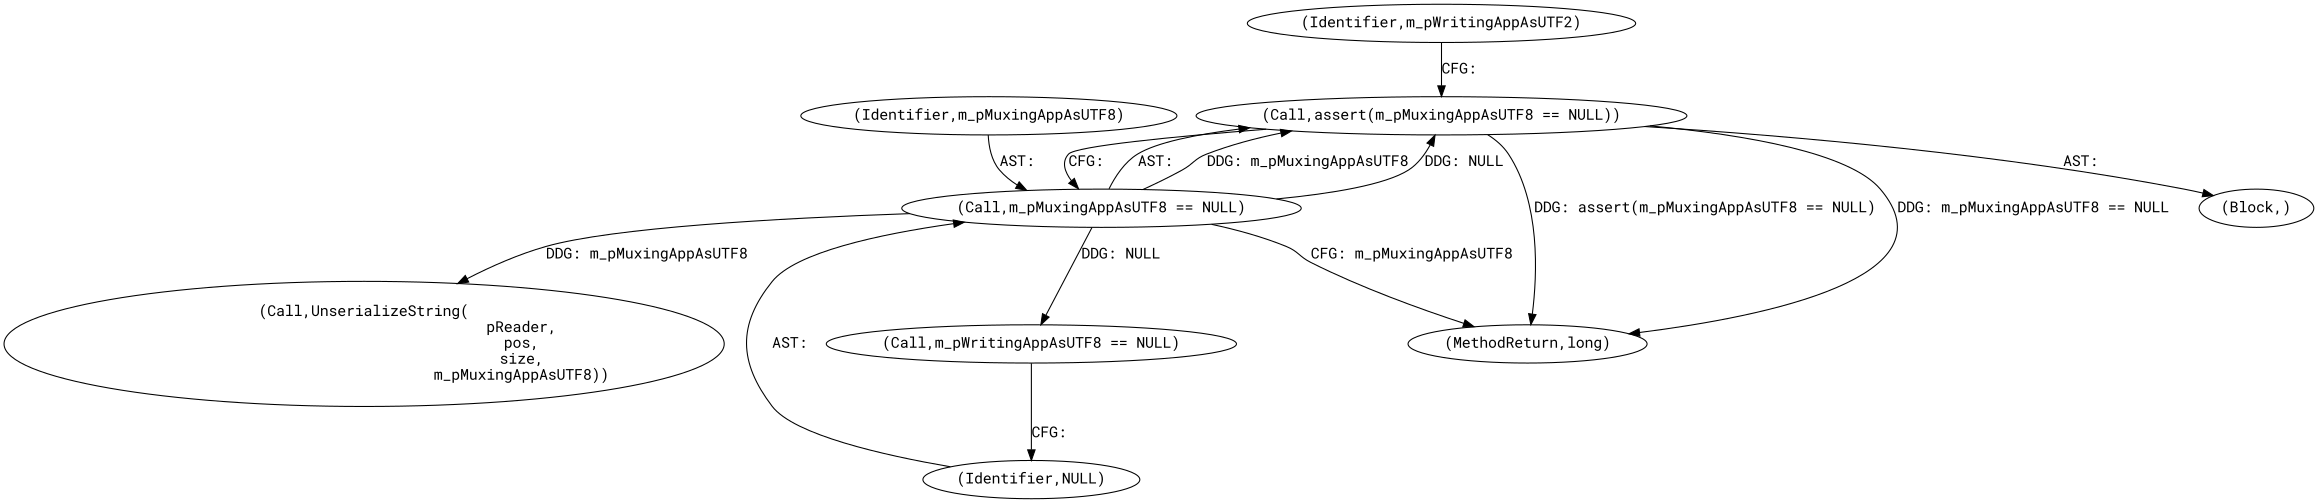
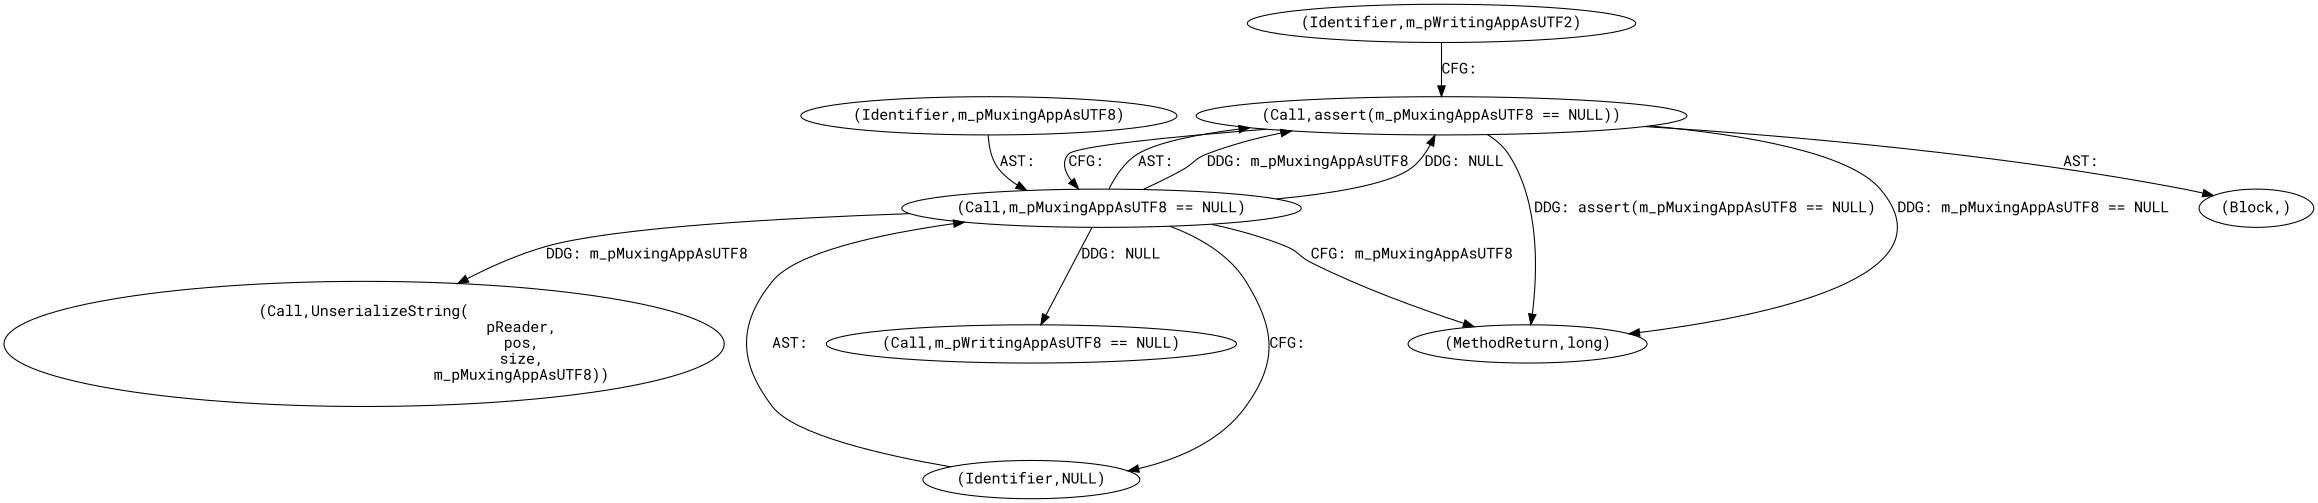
edge "(Call,m_pWritingAppAsUTF8 == NULL)" -> "(Identifier,NULL)": now "(Call,m_pMuxingAppAsUTF8 == NULL)" -> "(Identifier,NULL)"
